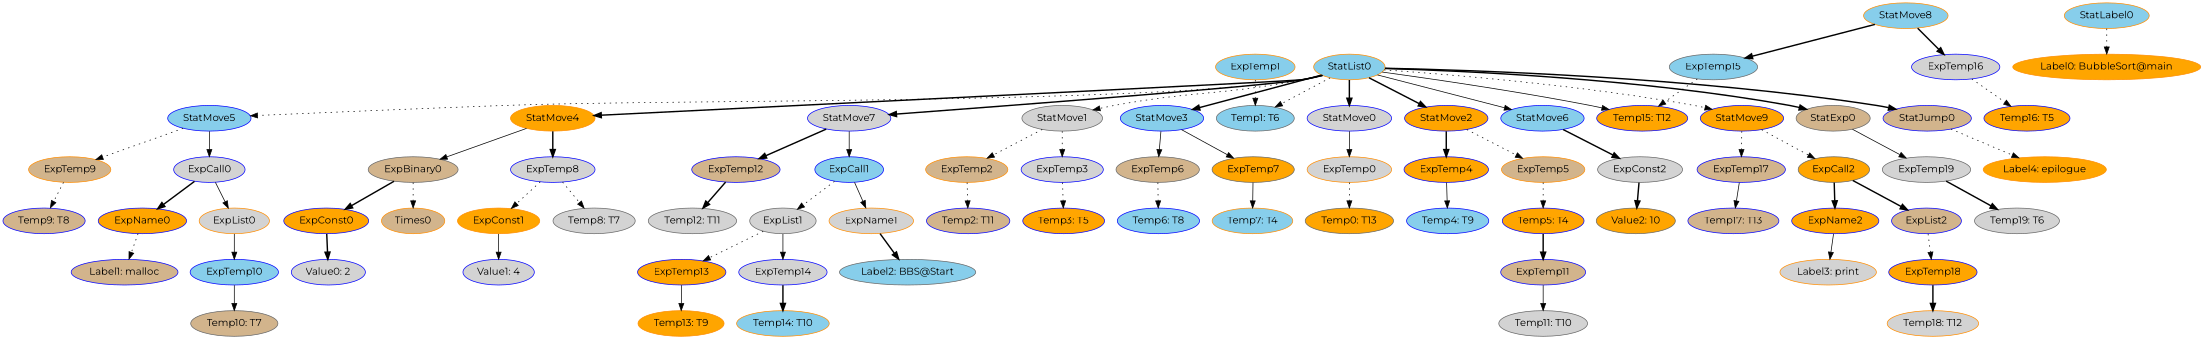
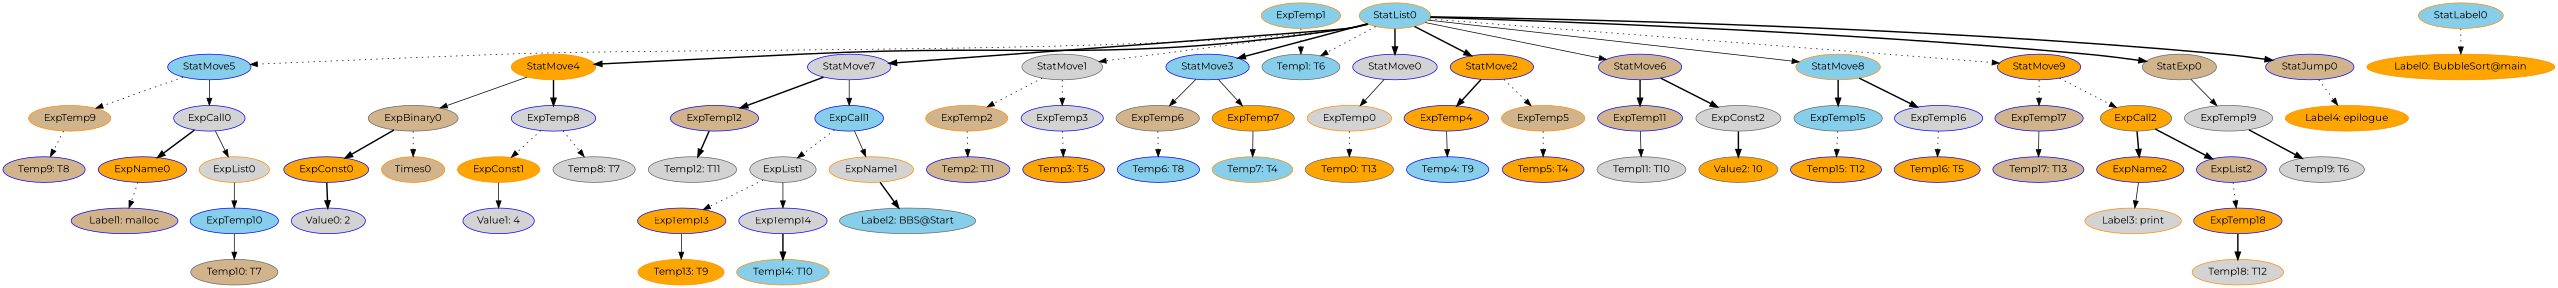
edge "StatList0" -> "Temp15: T12": now "StatList0" -> "StatMove8"
node "StatMove6": fillcolor skyblue -> tan
edge "Temp5: T4" -> "ExpTemp11": now "StatMove6" -> "ExpTemp11"
